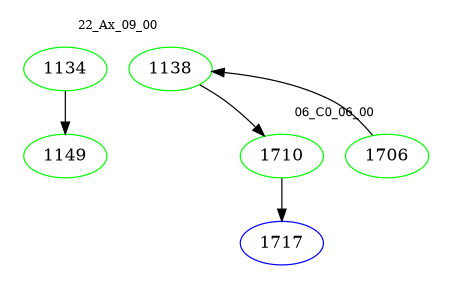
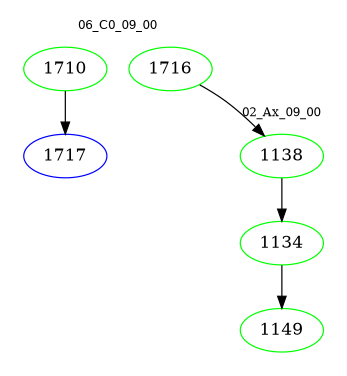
cluster "22_Ax_09_00": label "22_Ax_09_00" -> "02_Ax_09_00"
edge "1138" -> "1710": now "1138" -> "1134"
cluster "06_C0_06_00": label "06_C0_06_00" -> "06_C0_09_00"
node "1706": label "1706" -> "1716"
